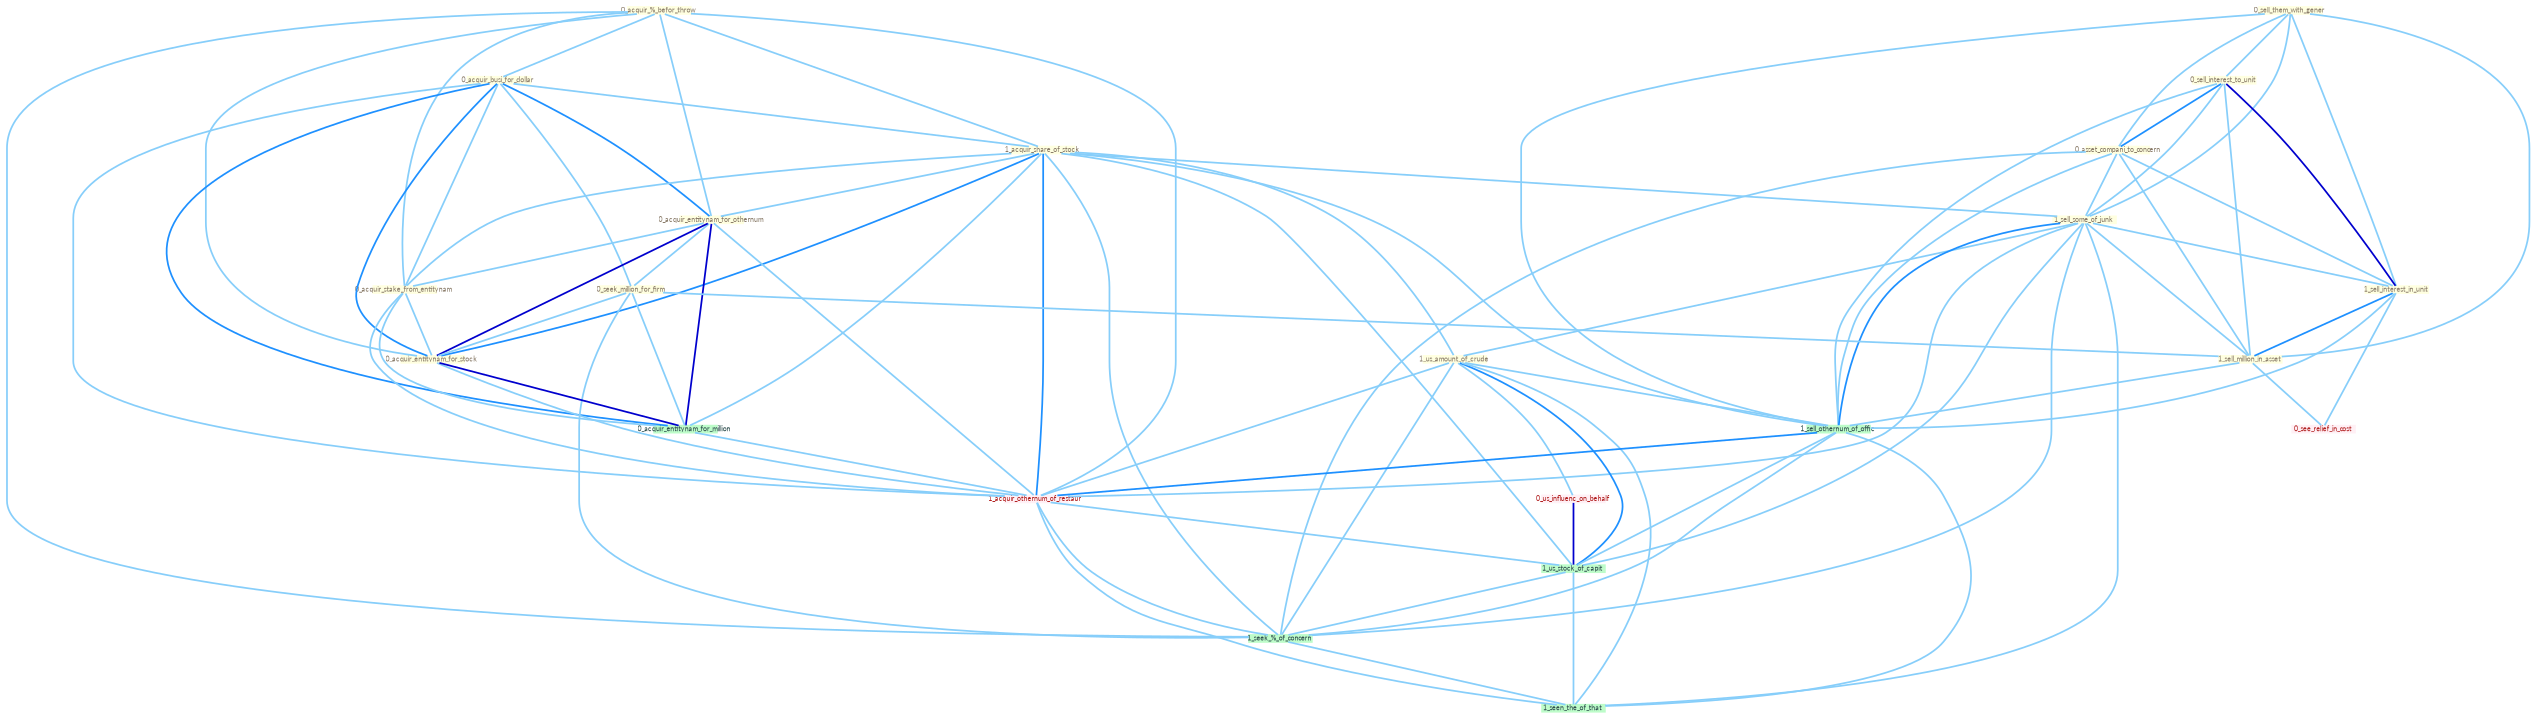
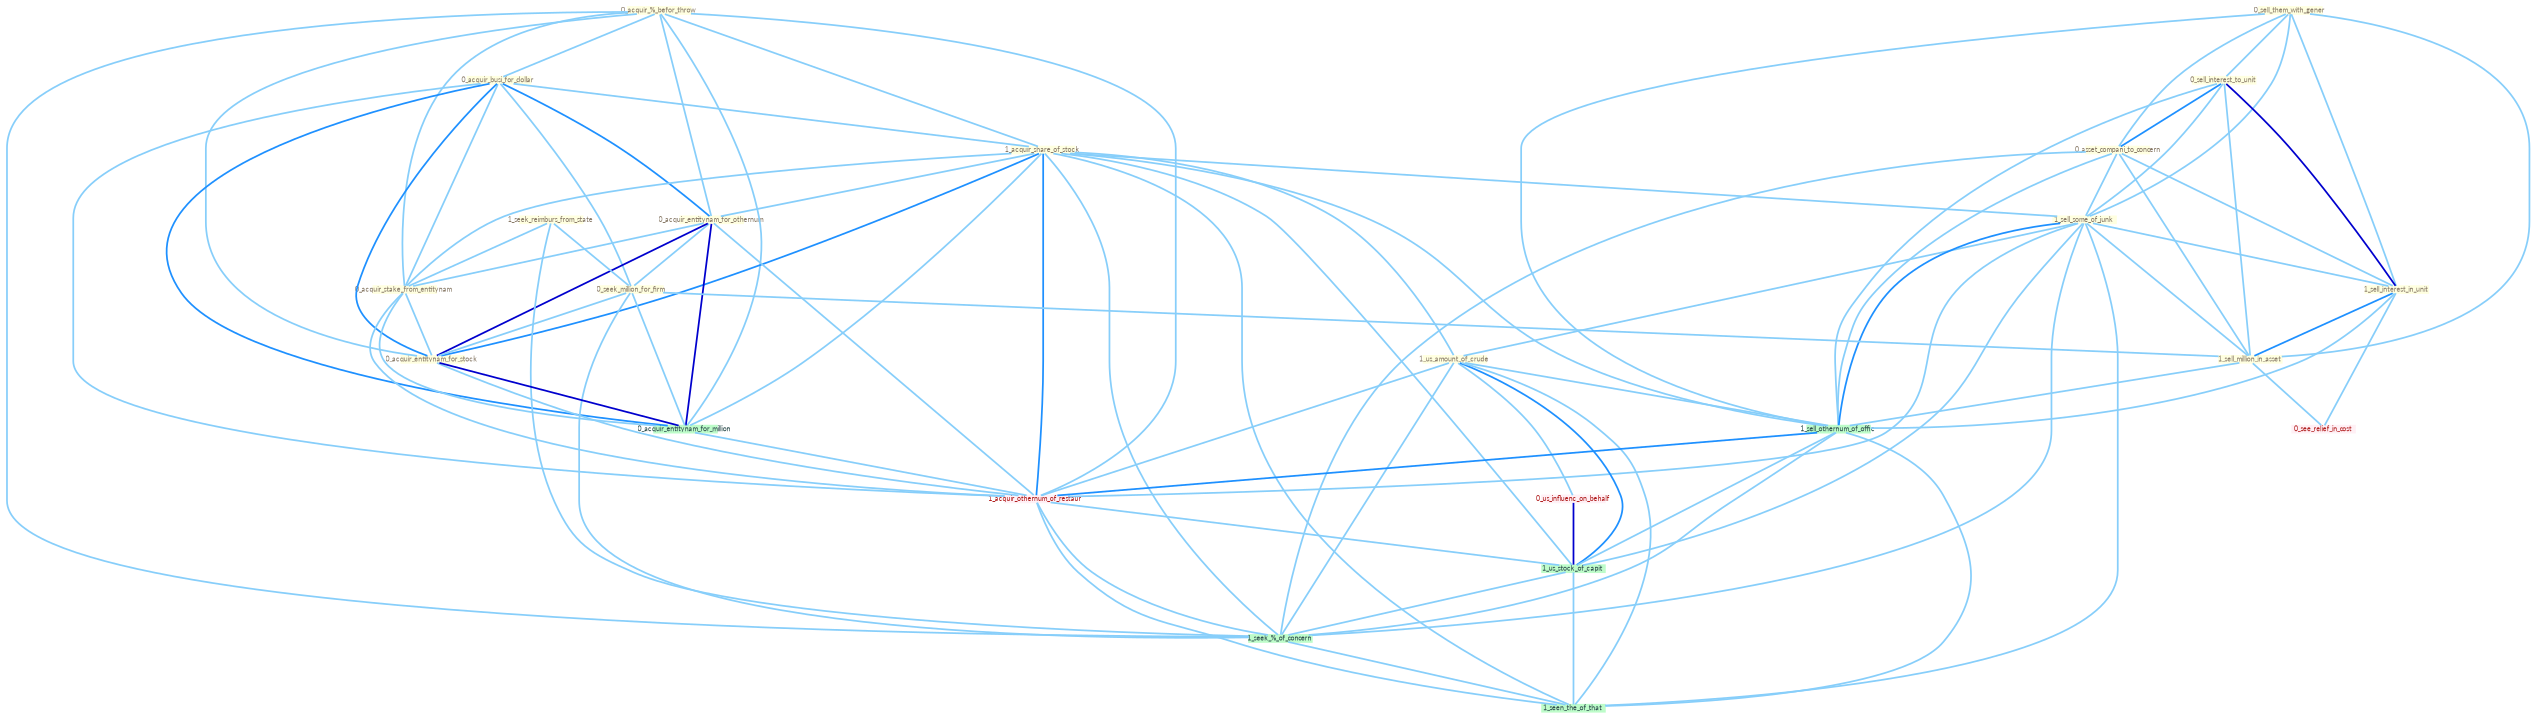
node "1_seek_reimburs_from_state": added
edge "0_acquir_%_befor_throw" -- "0_acquir_entitynam_for_million": added
edge "1_acquir_share_of_stock" -- "1_seen_the_of_that": added
